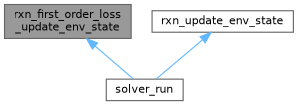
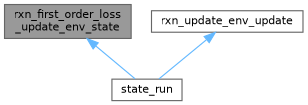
node "rxn_update_env_state": label "rxn_update_env_state" -> "rxn_update_env_update"
node "solver_run": label "solver_run" -> "state_run"
